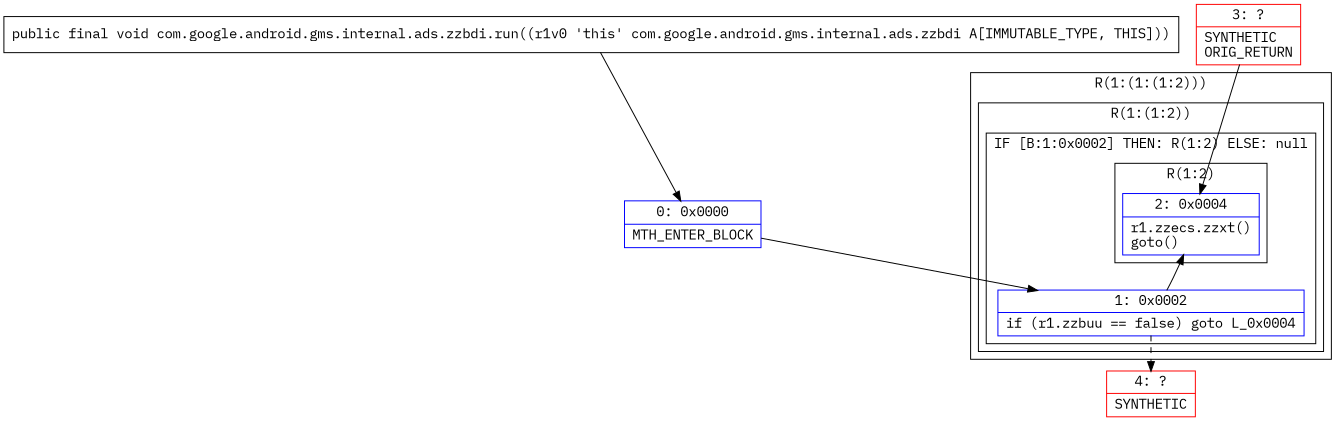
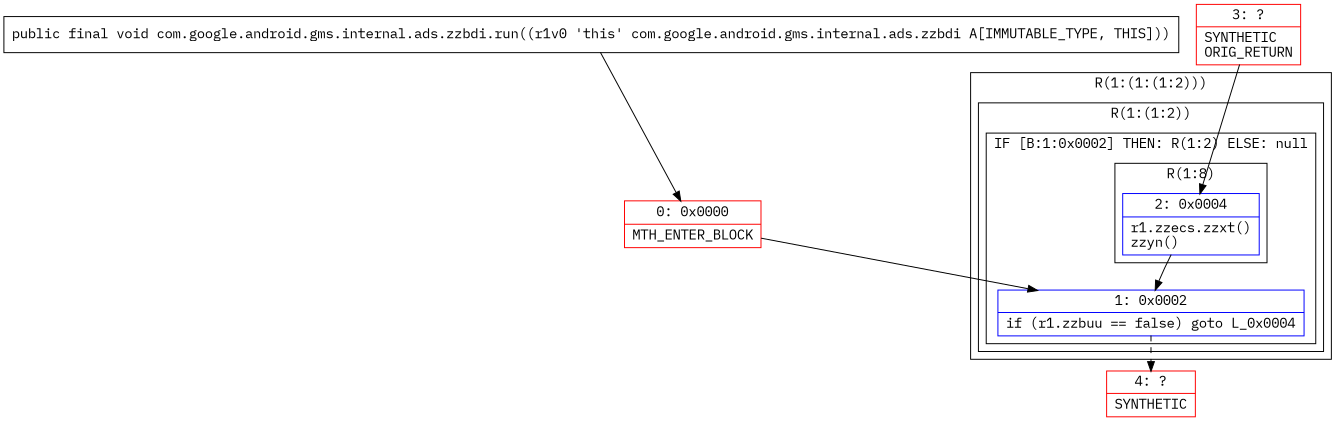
cluster "R(1:2)": label "R(1:2)" -> "R(1:8)"
node "0: 0x0000": color blue -> red
node "2: 0x0004": text "goto()" -> "zzyn()"
edge "1: 0x0002" -> "2: 0x0004": reversed
